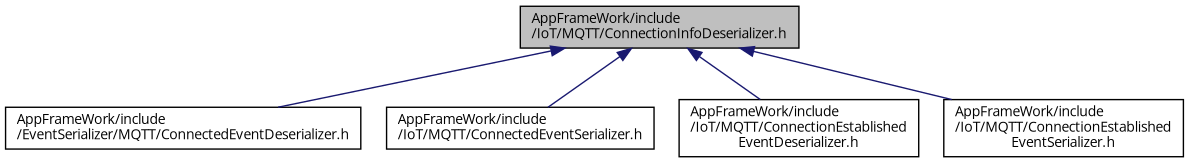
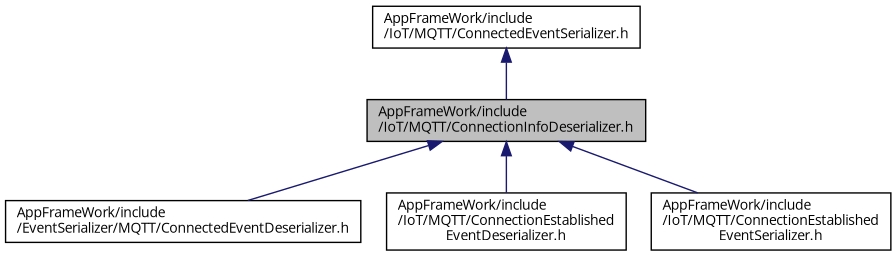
edge "AppFrameWork/include /IoT/MQTT/ConnectedEventSerializer.h" -> "AppFrameWork/include /IoT/MQTT/ConnectionInfoDeserializer.h": reversed
